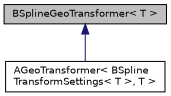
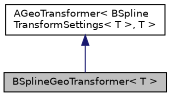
edge "AGeoTransformer< BSpline TransformSettings< T >, T >" -> "BSplineGeoTransformer< T >": reversed
